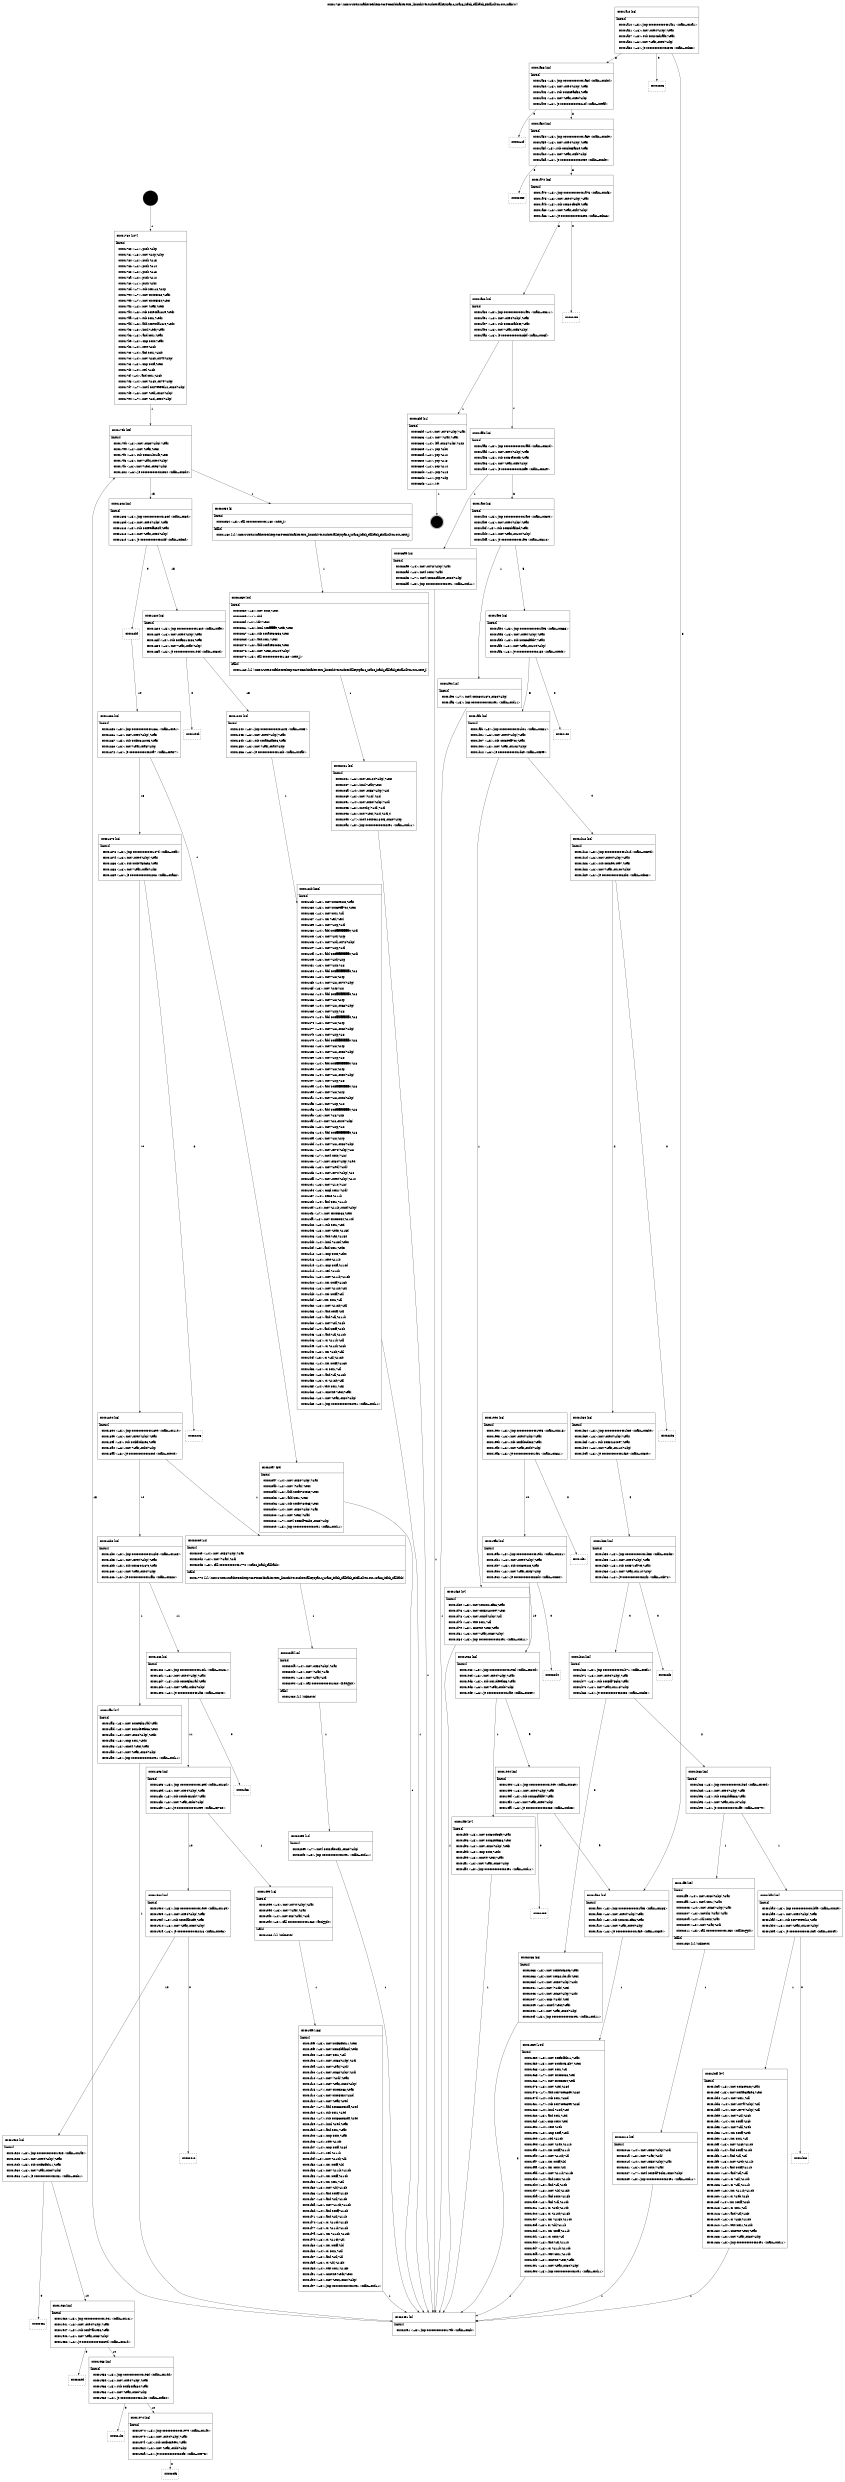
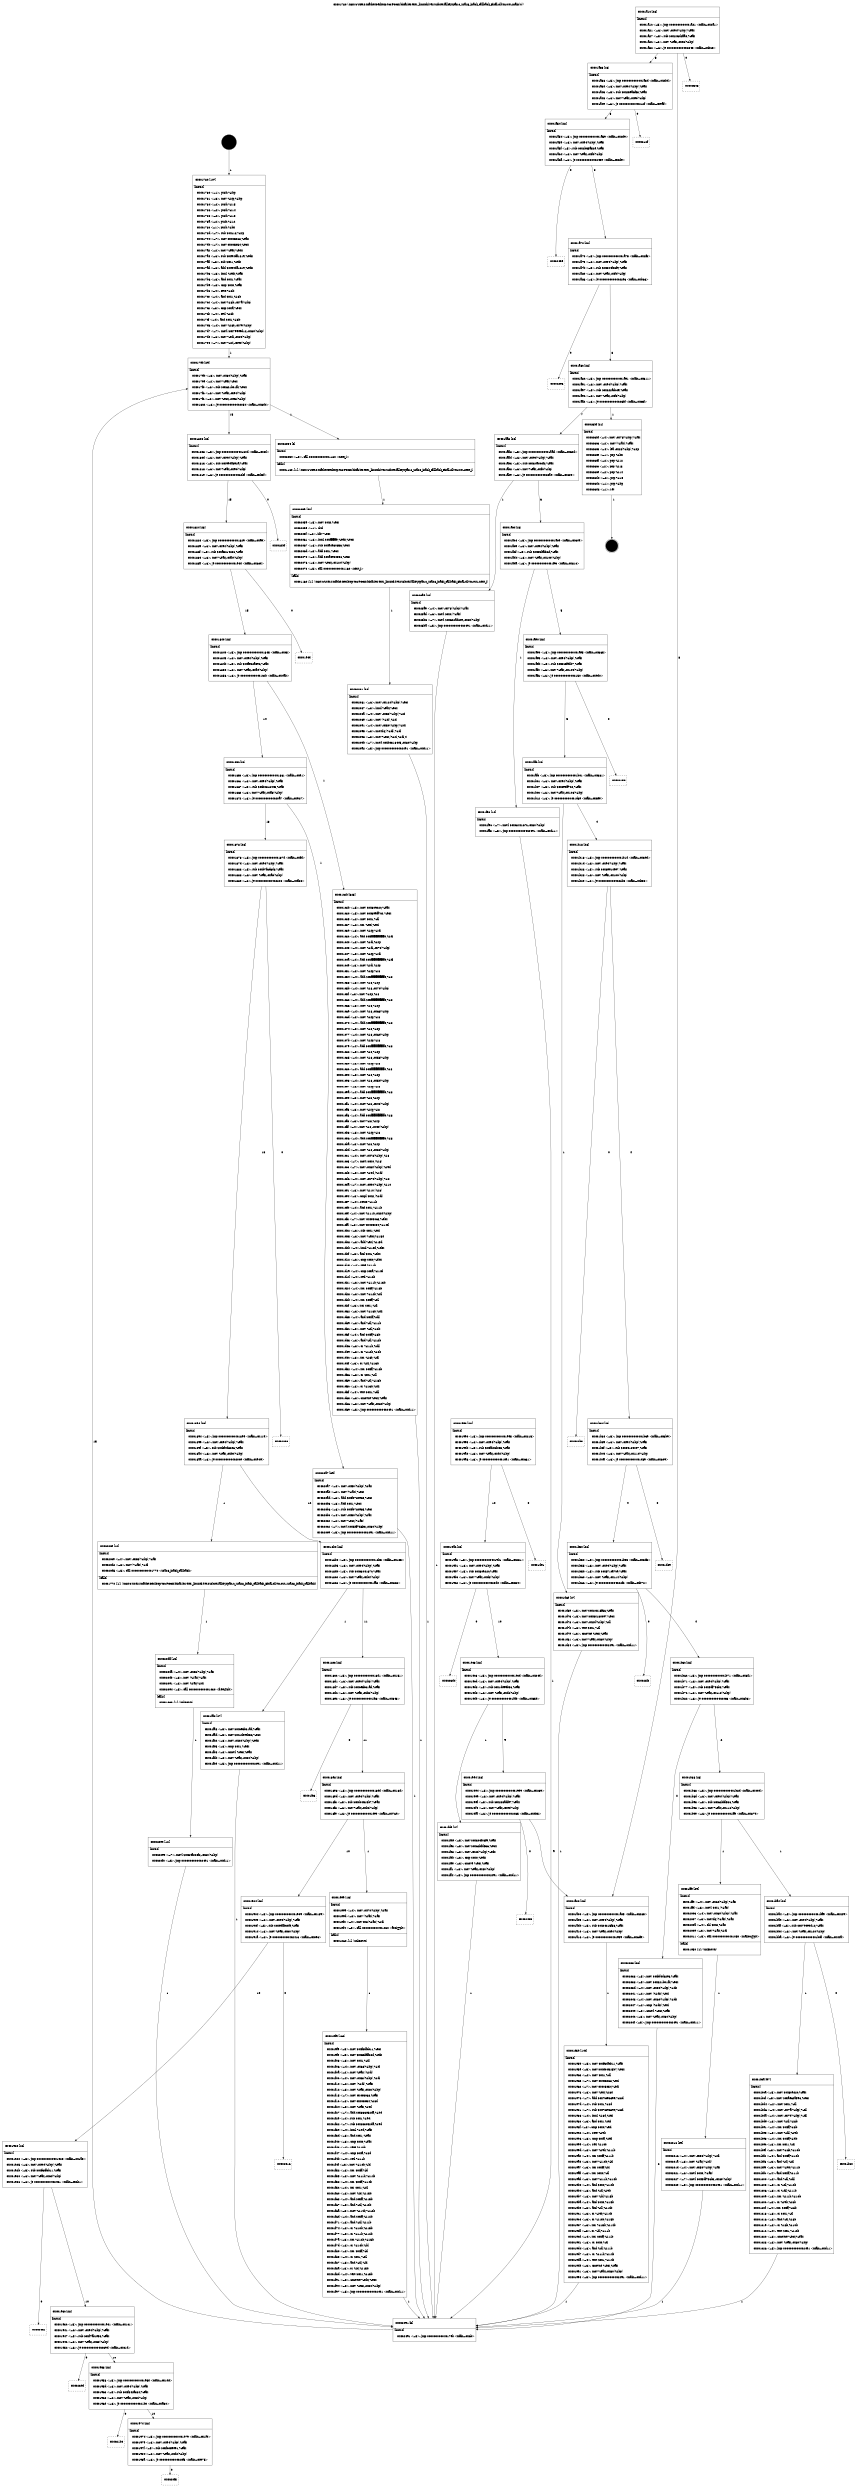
edge "0x4022bf" -> "0x40185c [28]": now "0x401840 [28]" -> "0x40185c [28]"
node "0x401d89": added
